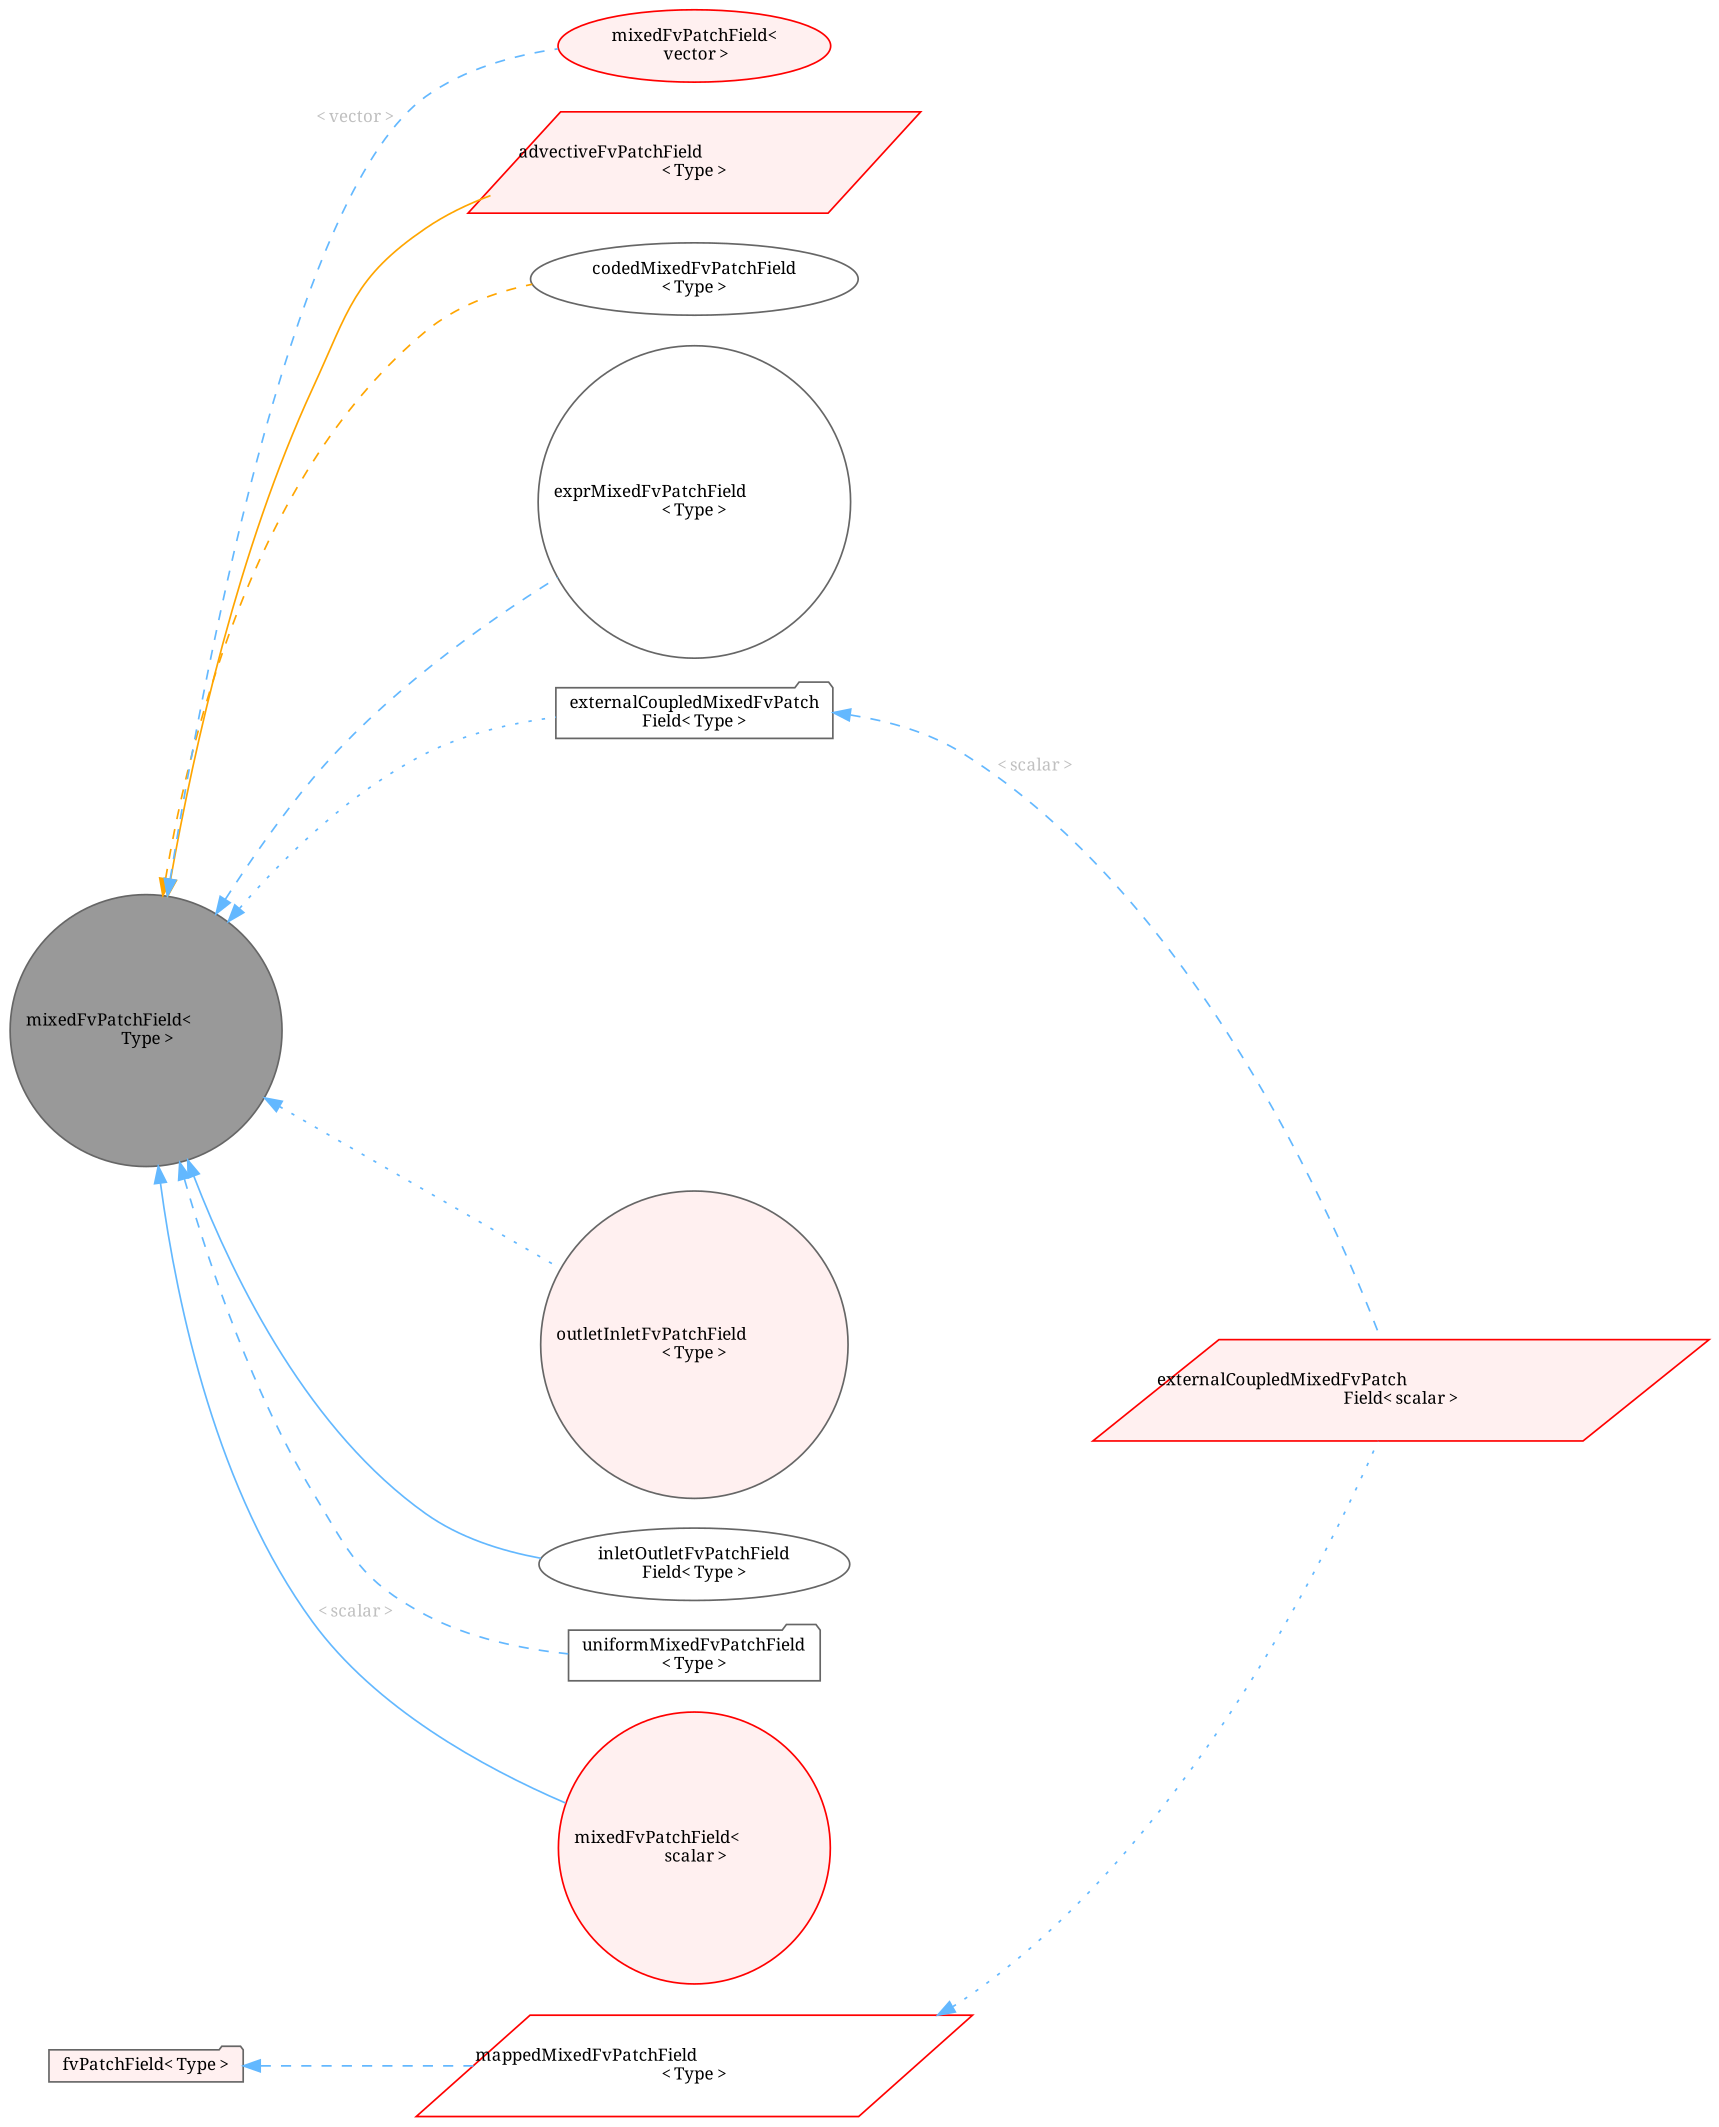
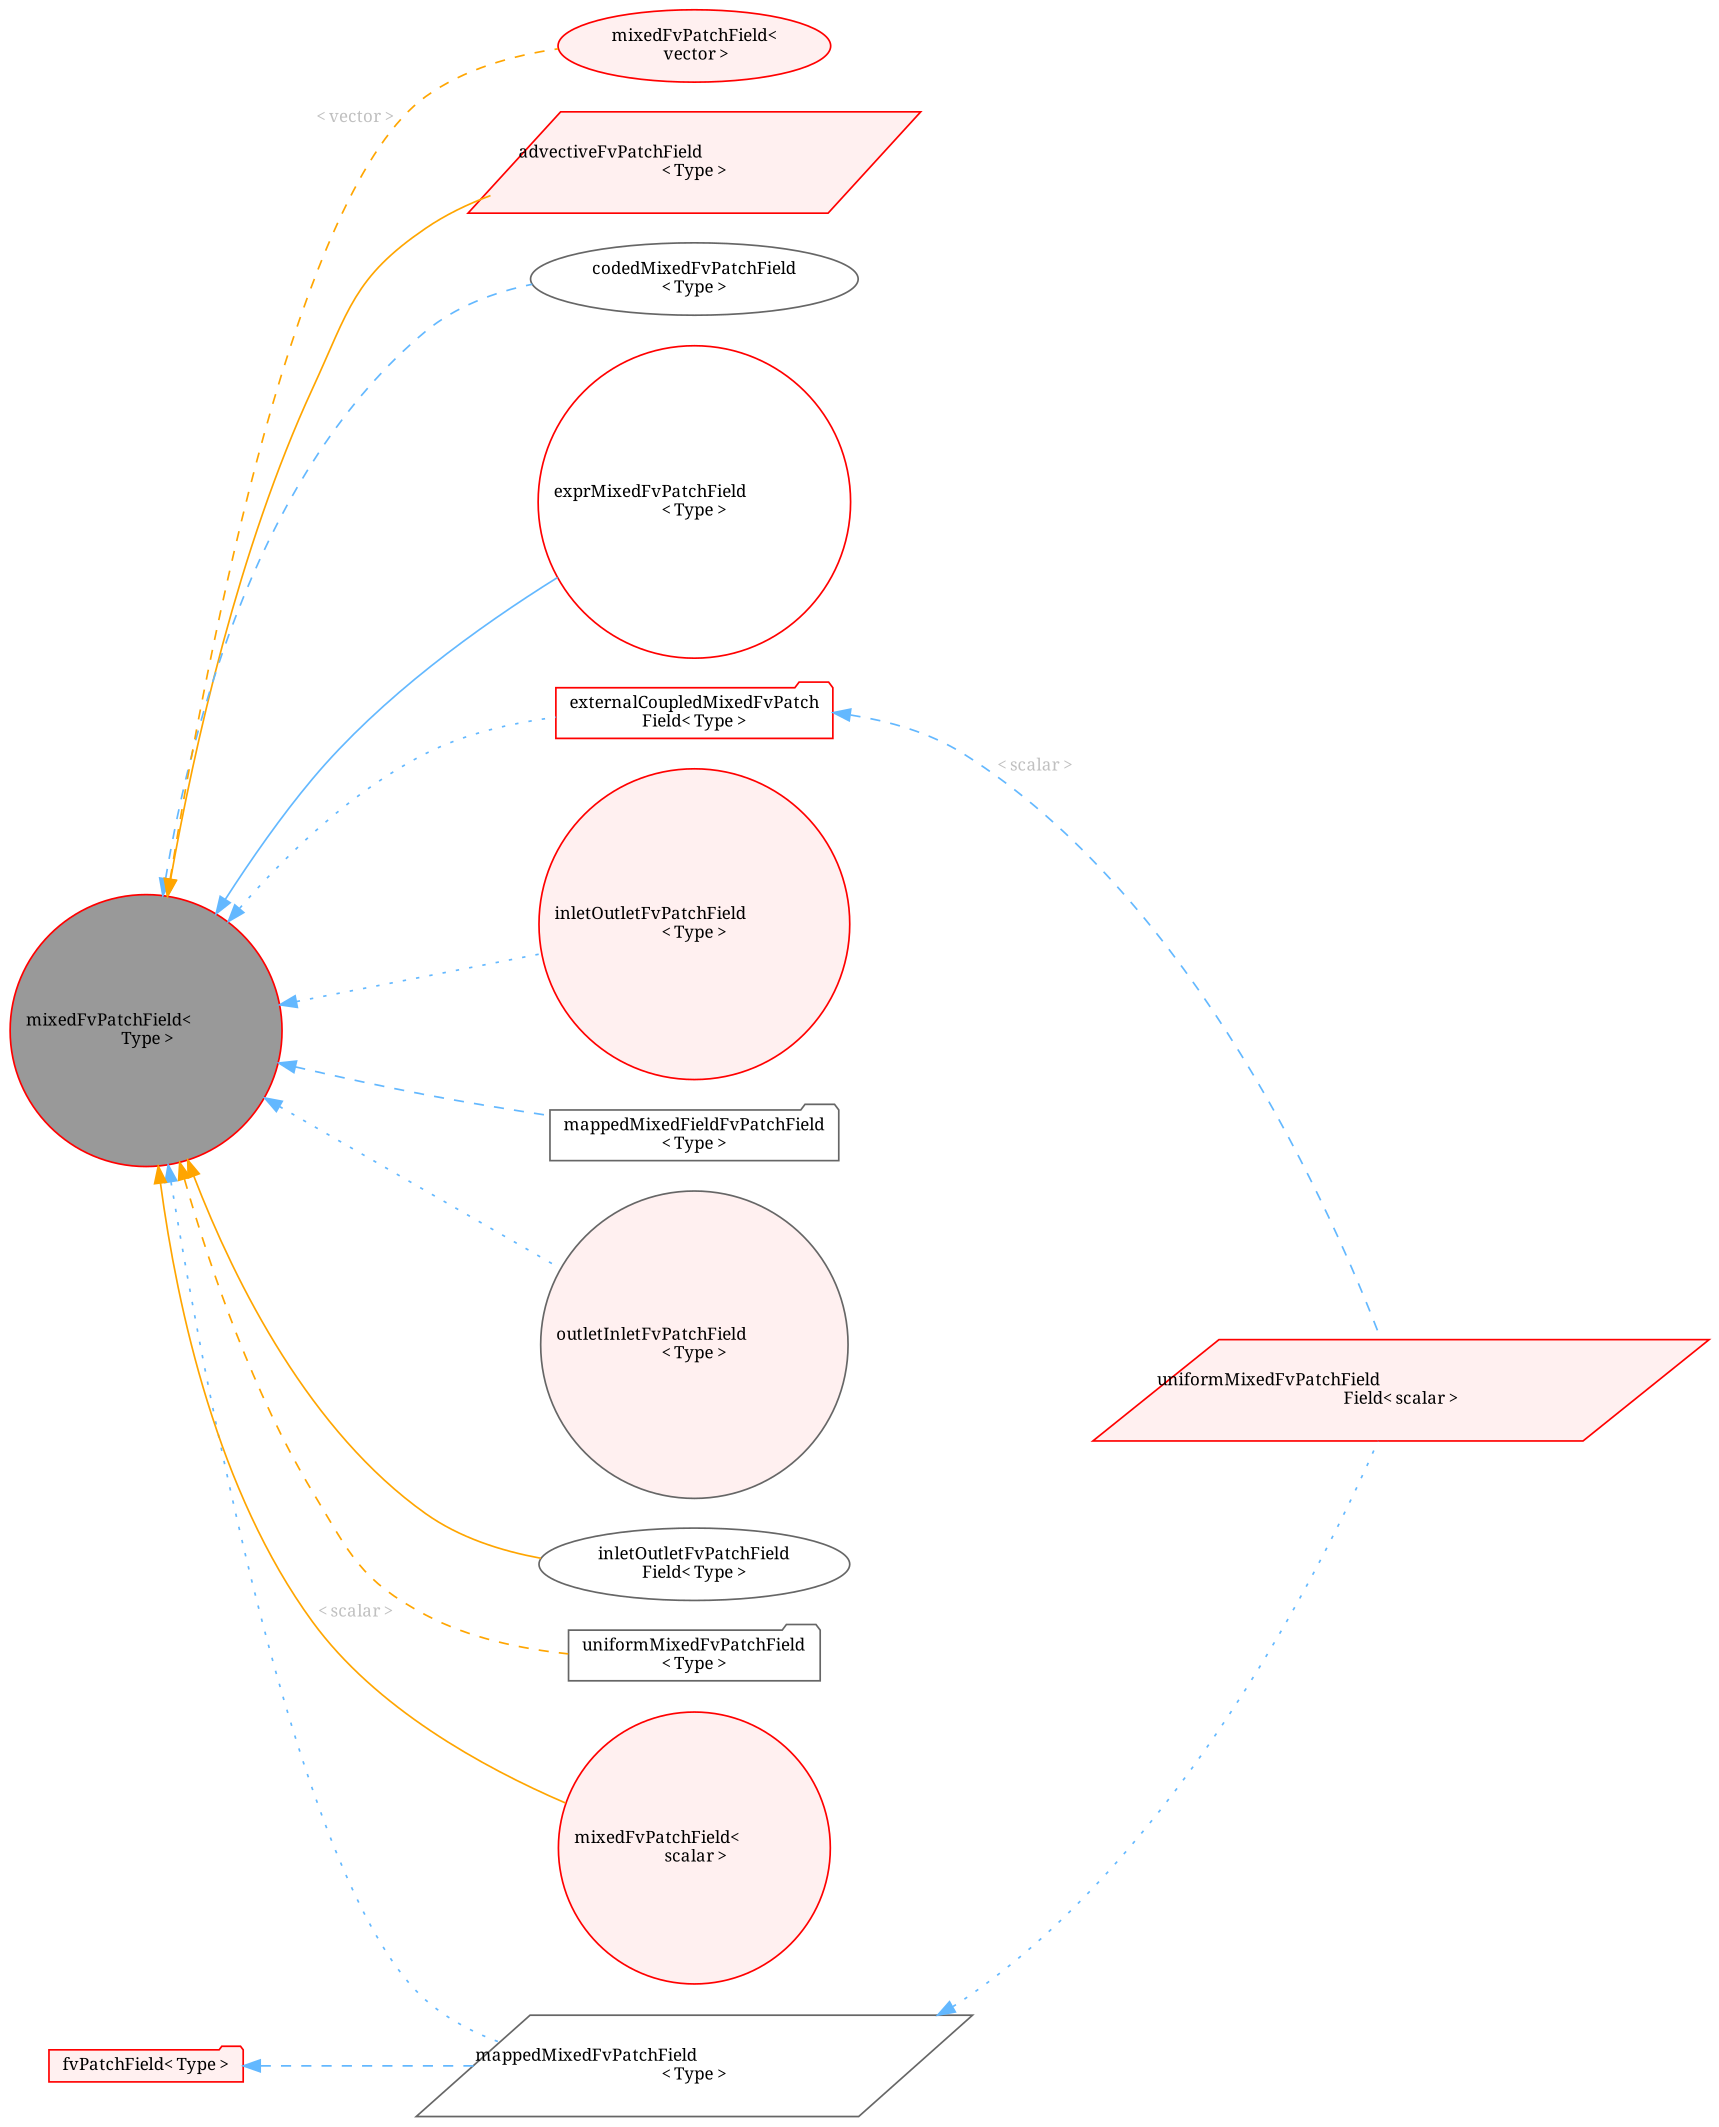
edge "mixedFvPatchField< vector >" -> "mixedFvPatchField< Type >": color steelblue1 -> orange
node "exprMixedFvPatchField < Type >": color gray40 -> red
edge "codedMixedFvPatchField < Type >" -> "mixedFvPatchField< Type >": color orange -> steelblue1
node "externalCoupledMixedFvPatch Field< Type >": color gray40 -> red
edge "exprMixedFvPatchField < Type >" -> "mixedFvPatchField< Type >": style dashed -> solid
node "inletOutletFvPatchField < Type >": added
node "mixedFvPatchField< Type >": color gray40 -> red
node "mappedMixedFieldFvPatchField < Type >": added
node "externalCoupledMixedFvPatch Field< scalar >": label "externalCoupledMixedFvPatch Field< scalar >" -> "uniformMixedFvPatchField Field< scalar >"
edge "inletOutletFvPatchField Field< Type >" -> "mixedFvPatchField< Type >": color steelblue1 -> orange
edge "uniformMixedFvPatchField < Type >" -> "mixedFvPatchField< Type >": color steelblue1 -> orange
edge "mixedFvPatchField< scalar >" -> "mixedFvPatchField< Type >": color steelblue1 -> orange
edge "mappedMixedFvPatchField < Type >" -> "mixedFvPatchField< Type >": added
node "fvPatchField< Type >": color gray40 -> red
node "mappedMixedFvPatchField < Type >": color red -> gray40
